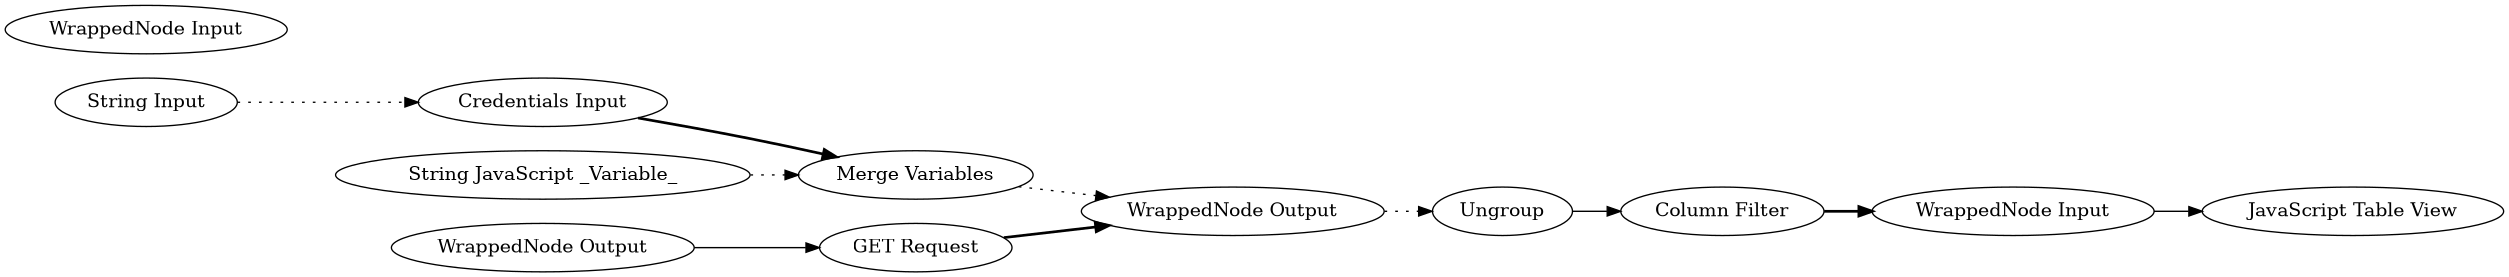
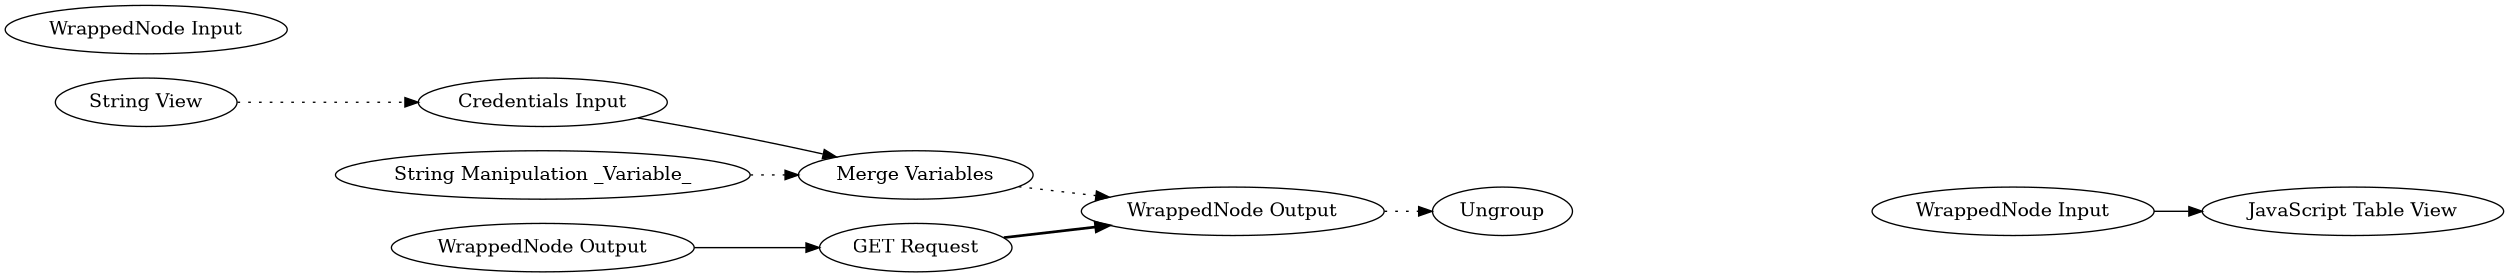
node "String Input": label "String Input" -> "String View"
edge "Credentials Input" -> "Merge Variables": style bold -> solid
node "String JavaScript _Variable_": label "String JavaScript _Variable_" -> "String Manipulation _Variable_"
node "Column Filter": removed
